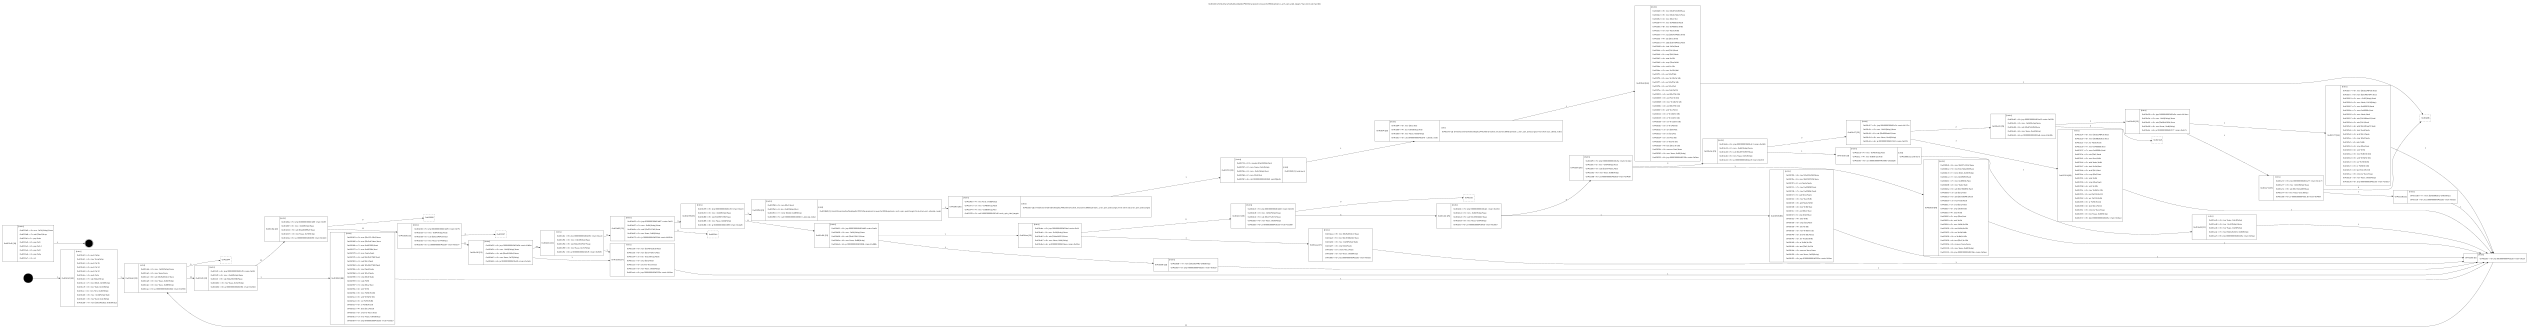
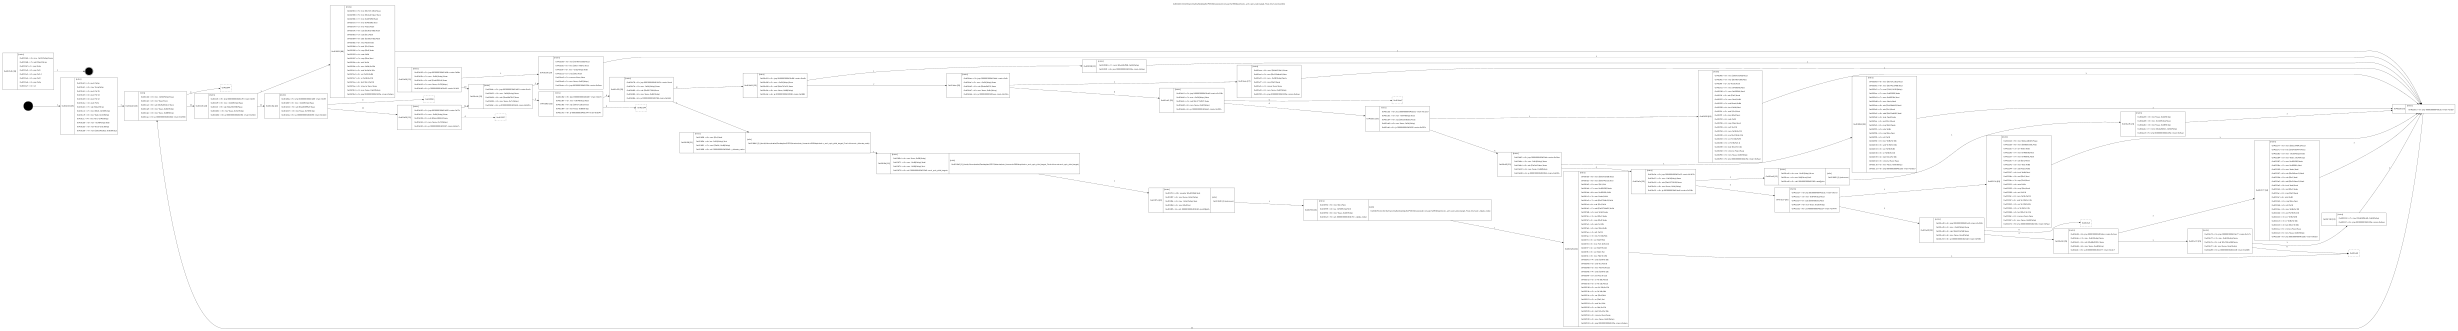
edge "0x401d20 [22]" -> "0x401d36 [22]": now "0x401d20 [22]" -> "0x401d4c [22]"
